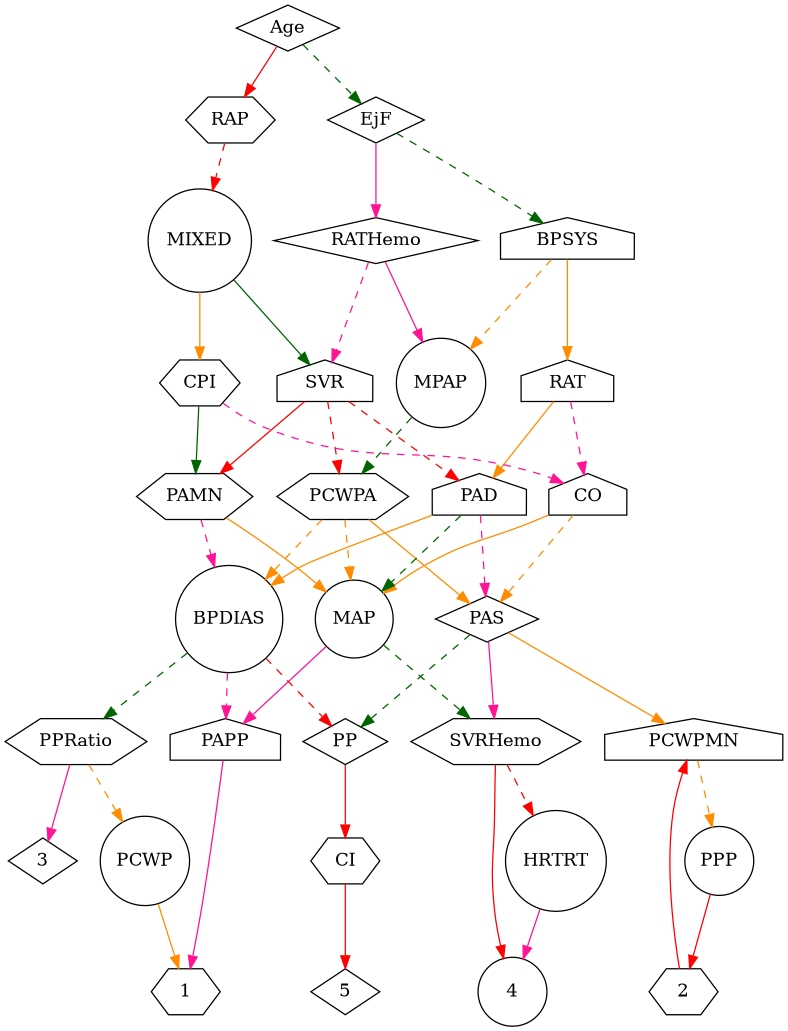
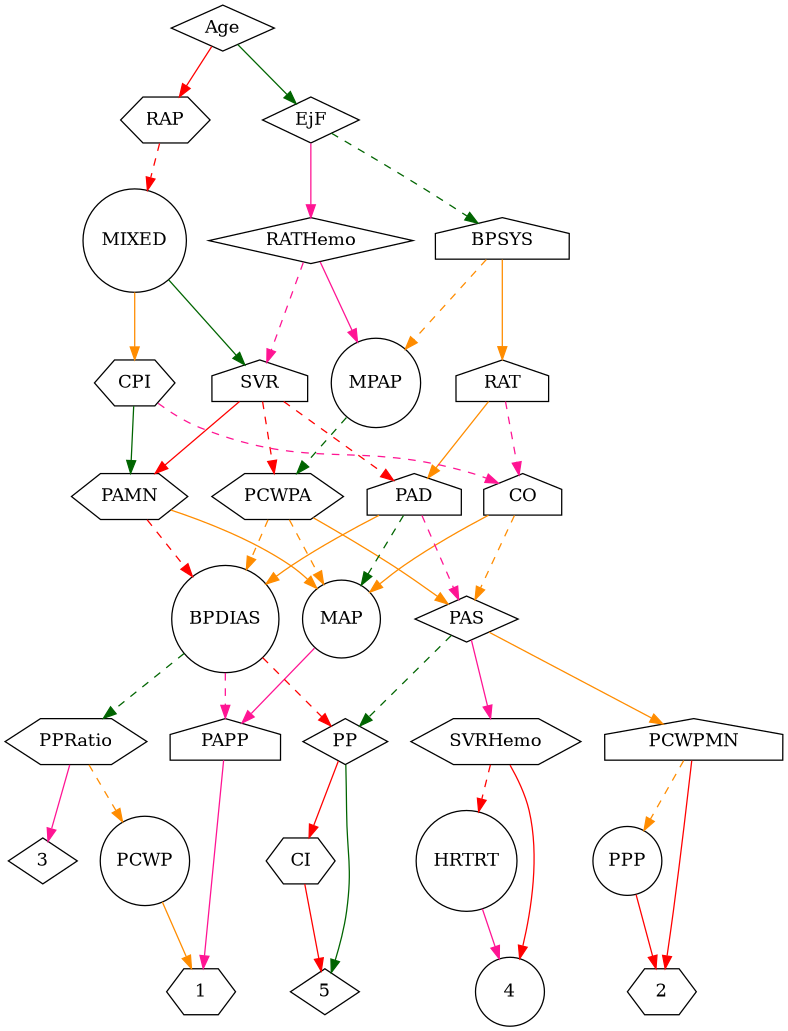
edge "Age" -> "EjF": style dashed -> solid
edge "PAMN" -> "BPDIAS": color deeppink -> red
edge "MAP" -> "SVRHemo": removed
edge "PP" -> "5": added
edge "2" -> "PCWPMN": reversed
